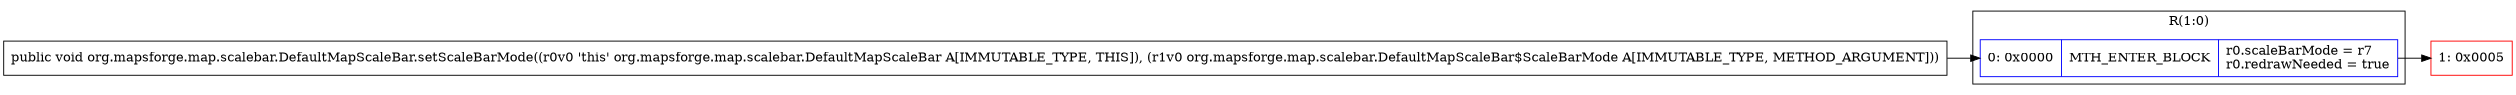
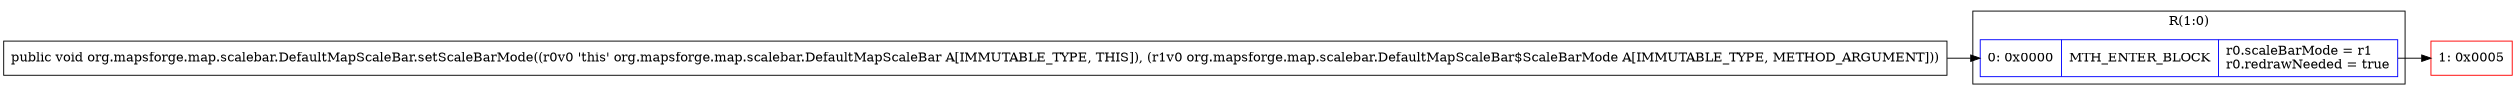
node "0: 0x0000": text "r0.scaleBarMode = r7" -> "r0.scaleBarMode = r1"
